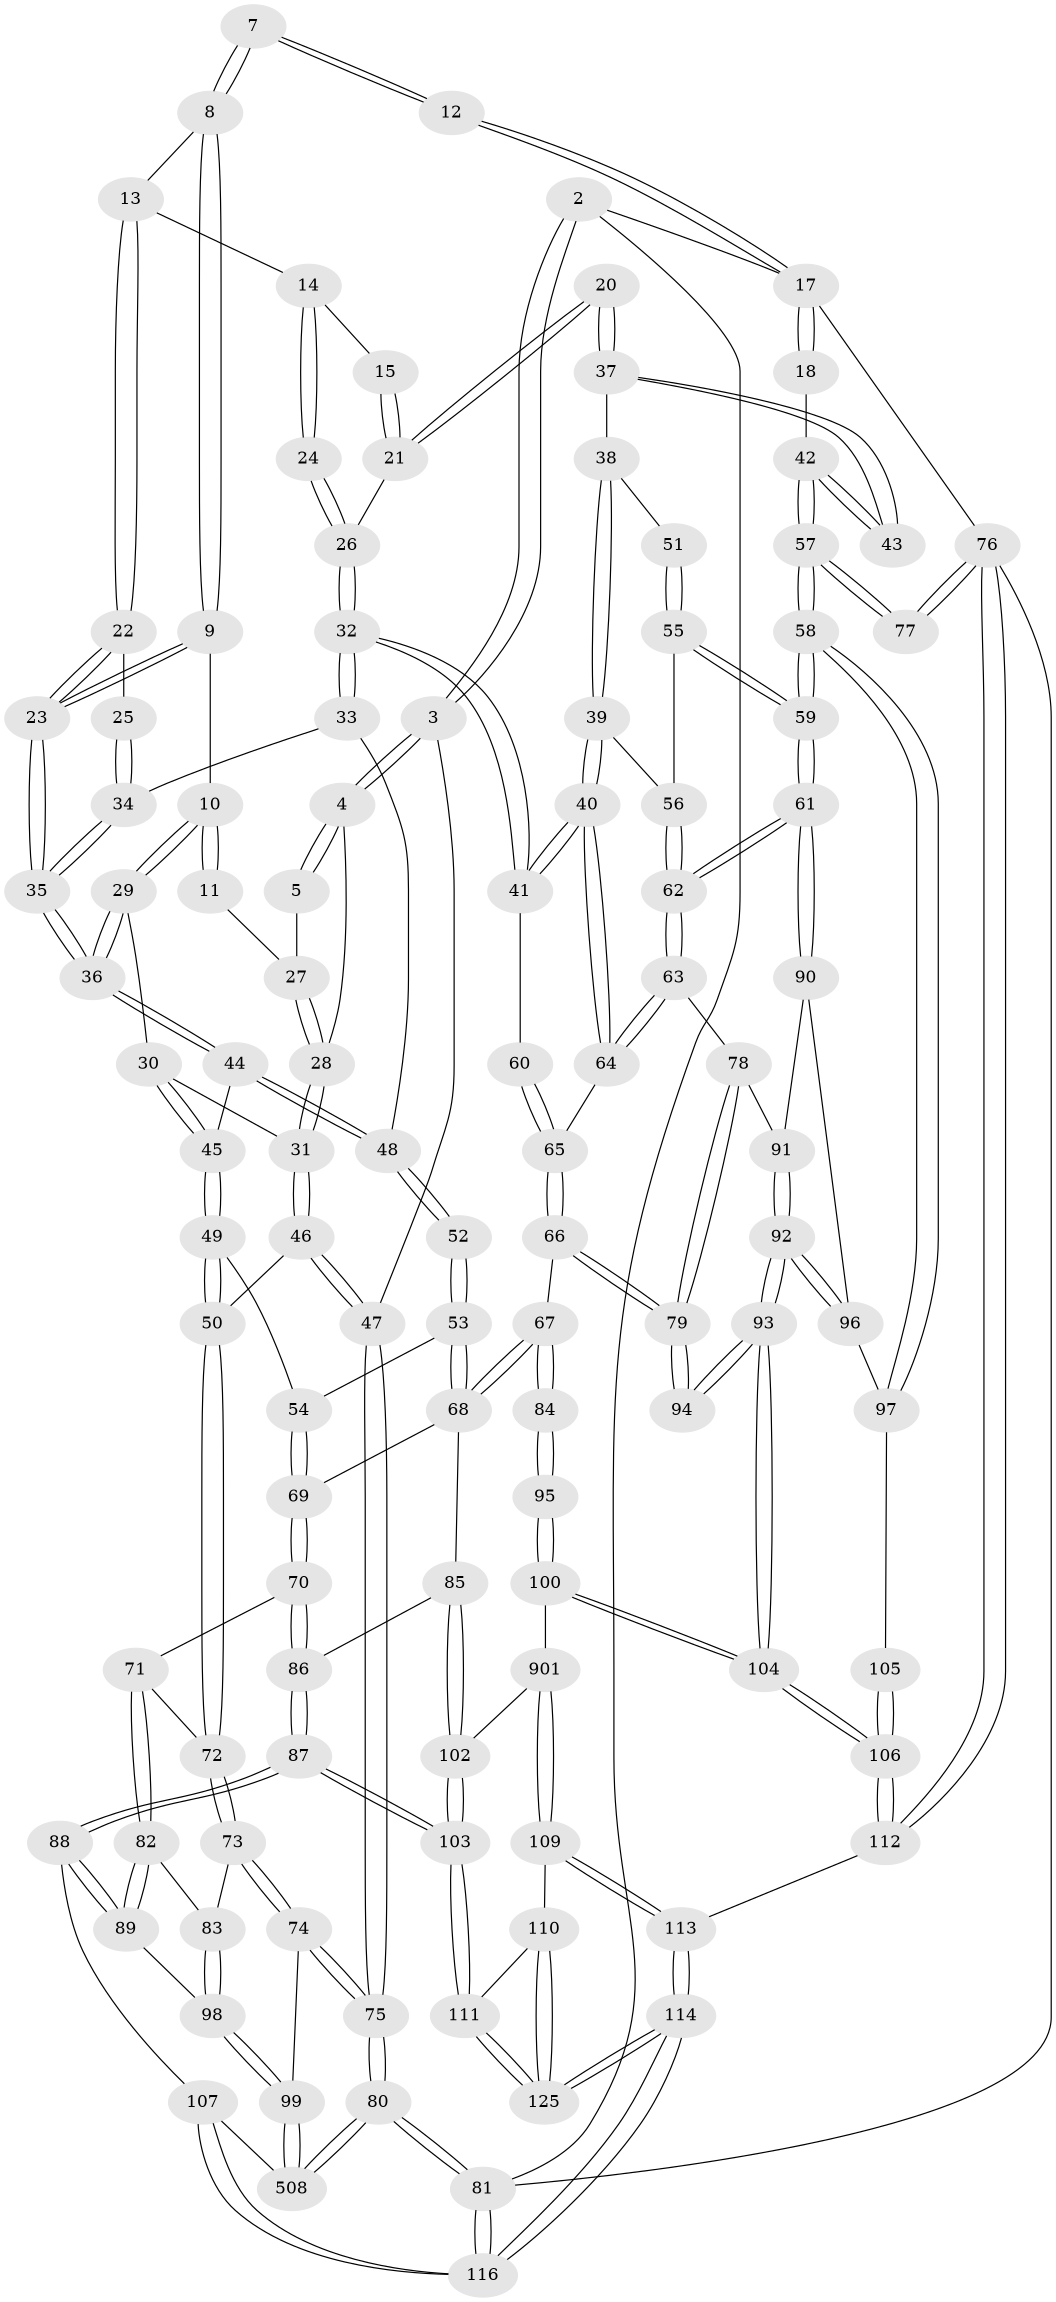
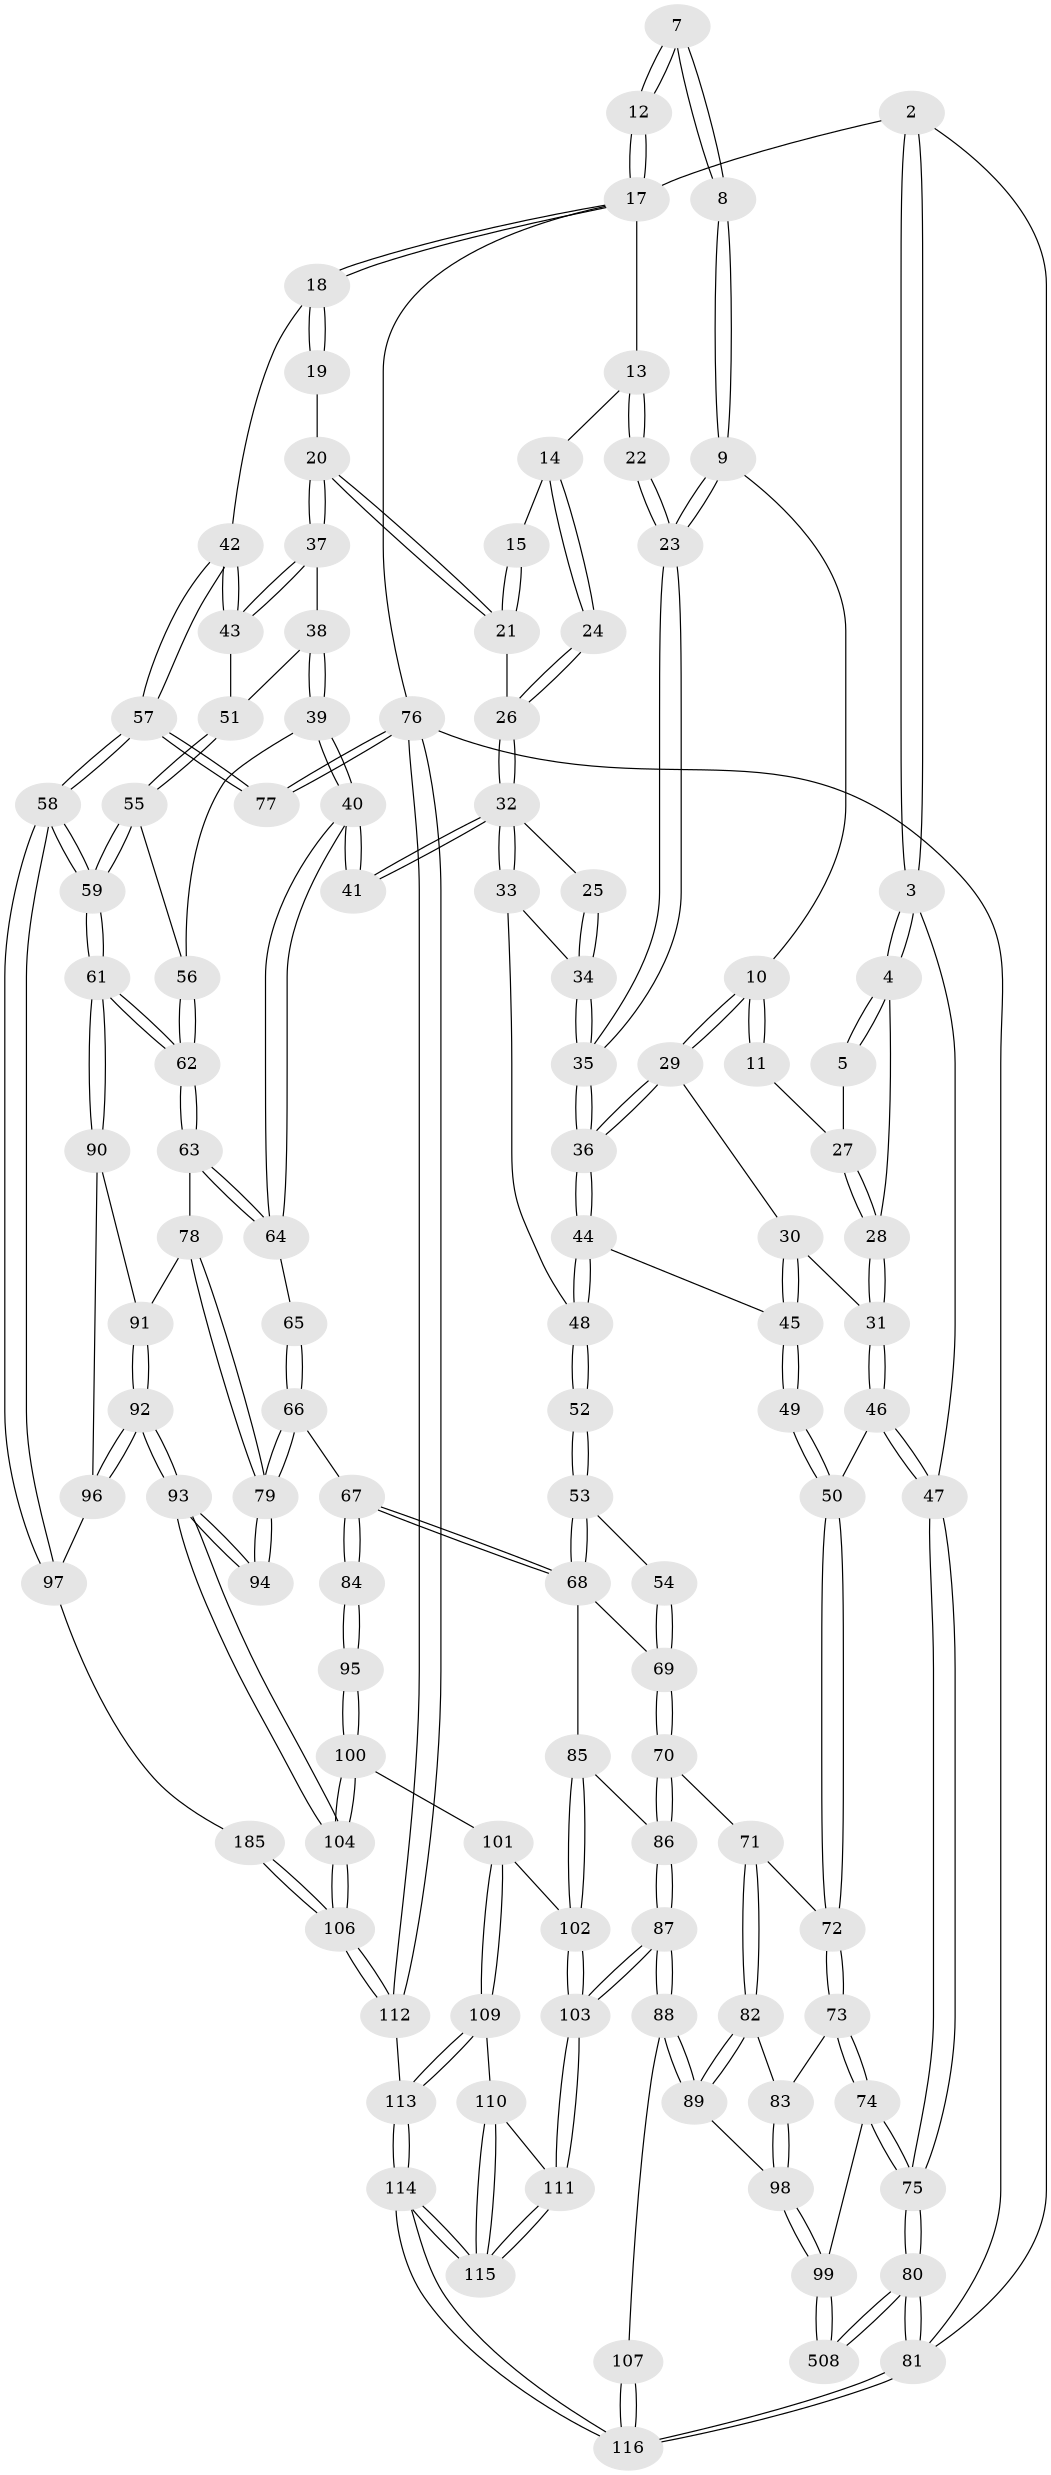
edge "8" -- "13": now "17" -- "13"
node "19": added
edge "22" -- "25": now "32" -- "25"
edge "43" -- "51": added
node "60": removed
edge "49" -- "54": removed
node "901": label "901" -> "101"
node "105": label "105" -> "185"
node "125": label "125" -> "115"
edge "107" -- "508": removed
